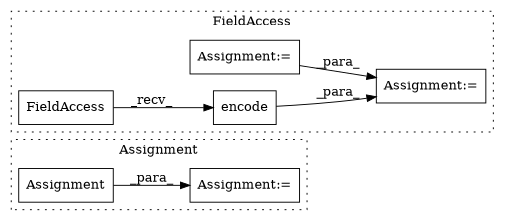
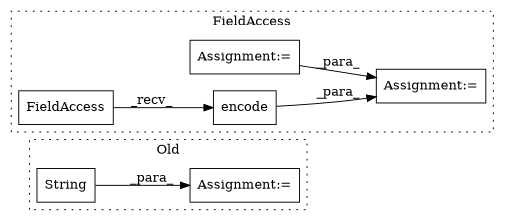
cluster "Assignment": label "Assignment" -> "Old"
node "Assignment": label "Assignment" -> "String"
